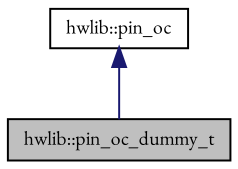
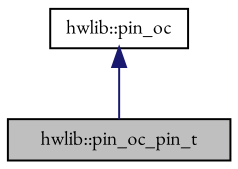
node "hwlib::pin_oc_dummy_t": label "hwlib::pin_oc_dummy_t" -> "hwlib::pin_oc_pin_t"
